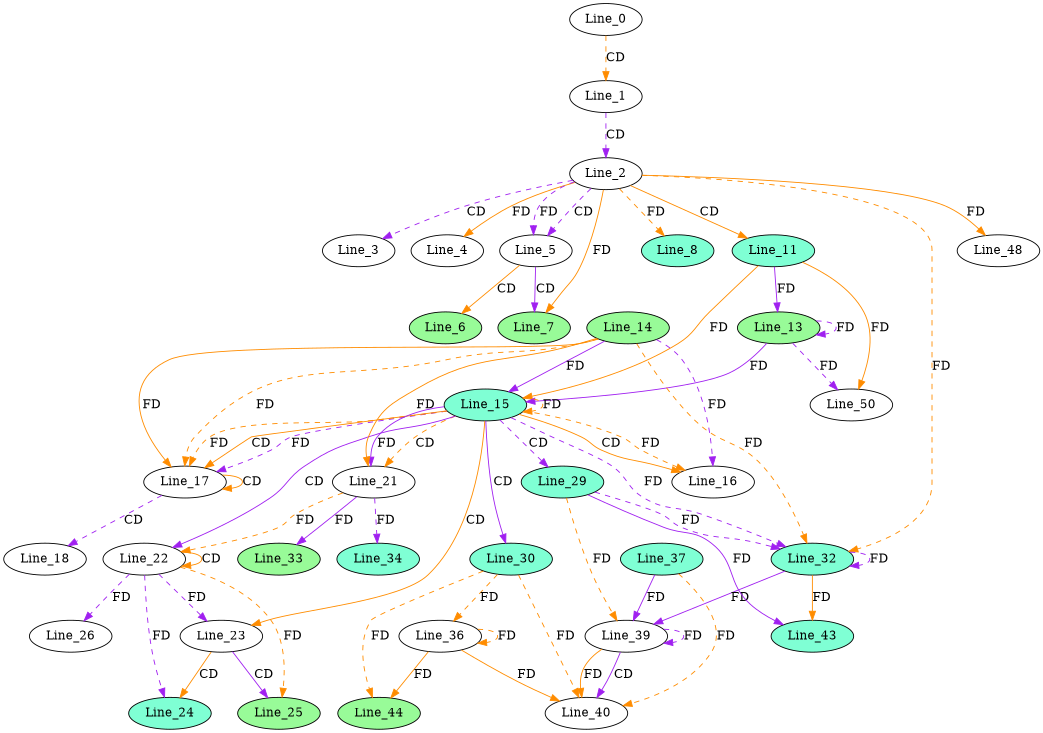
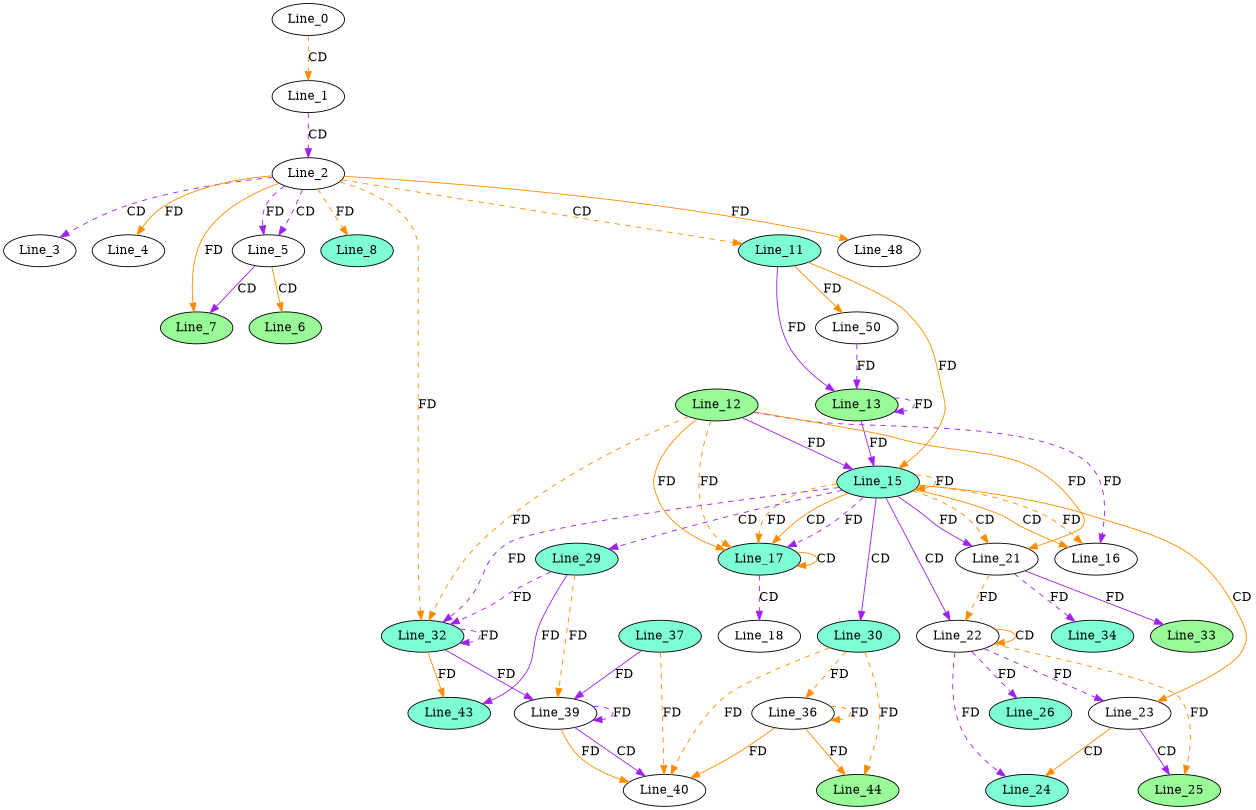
edge "Line_2" -> "Line_11": style solid -> dashed
node "Line_14": label "Line_14" -> "Line_12"
edge "Line_13" -> "Line_50": reversed
node "Line_17": fillcolor white -> aquamarine
node "Line_26": fillcolor white -> aquamarine
